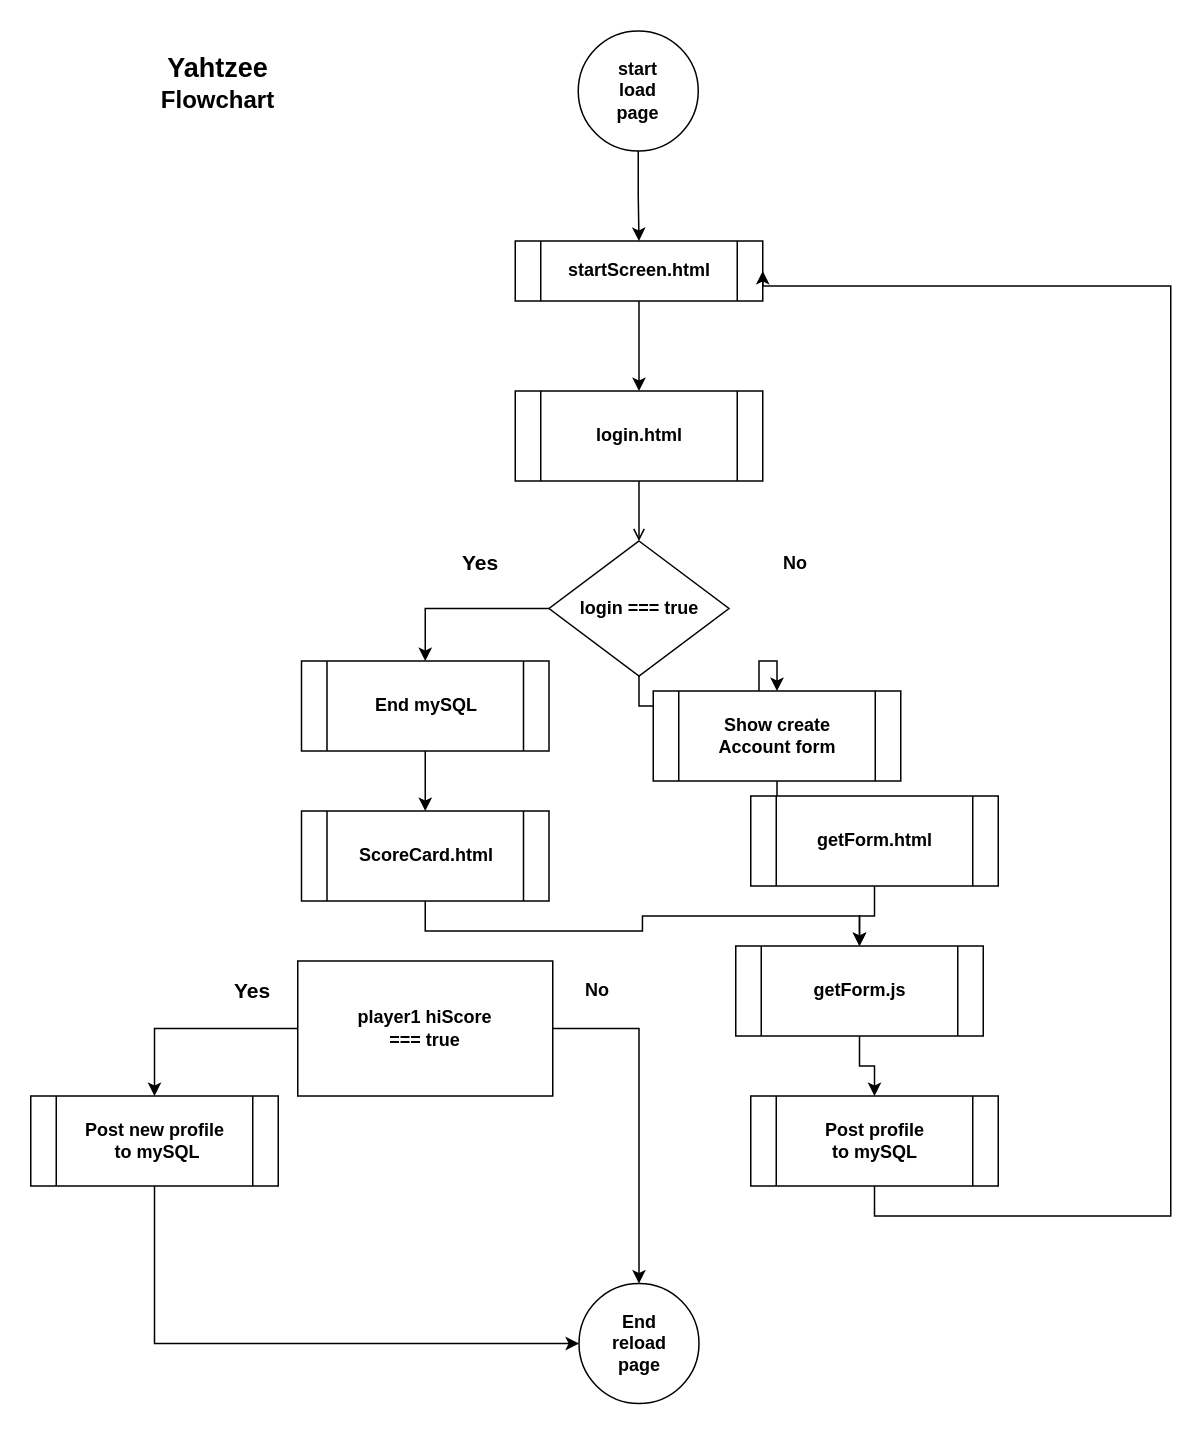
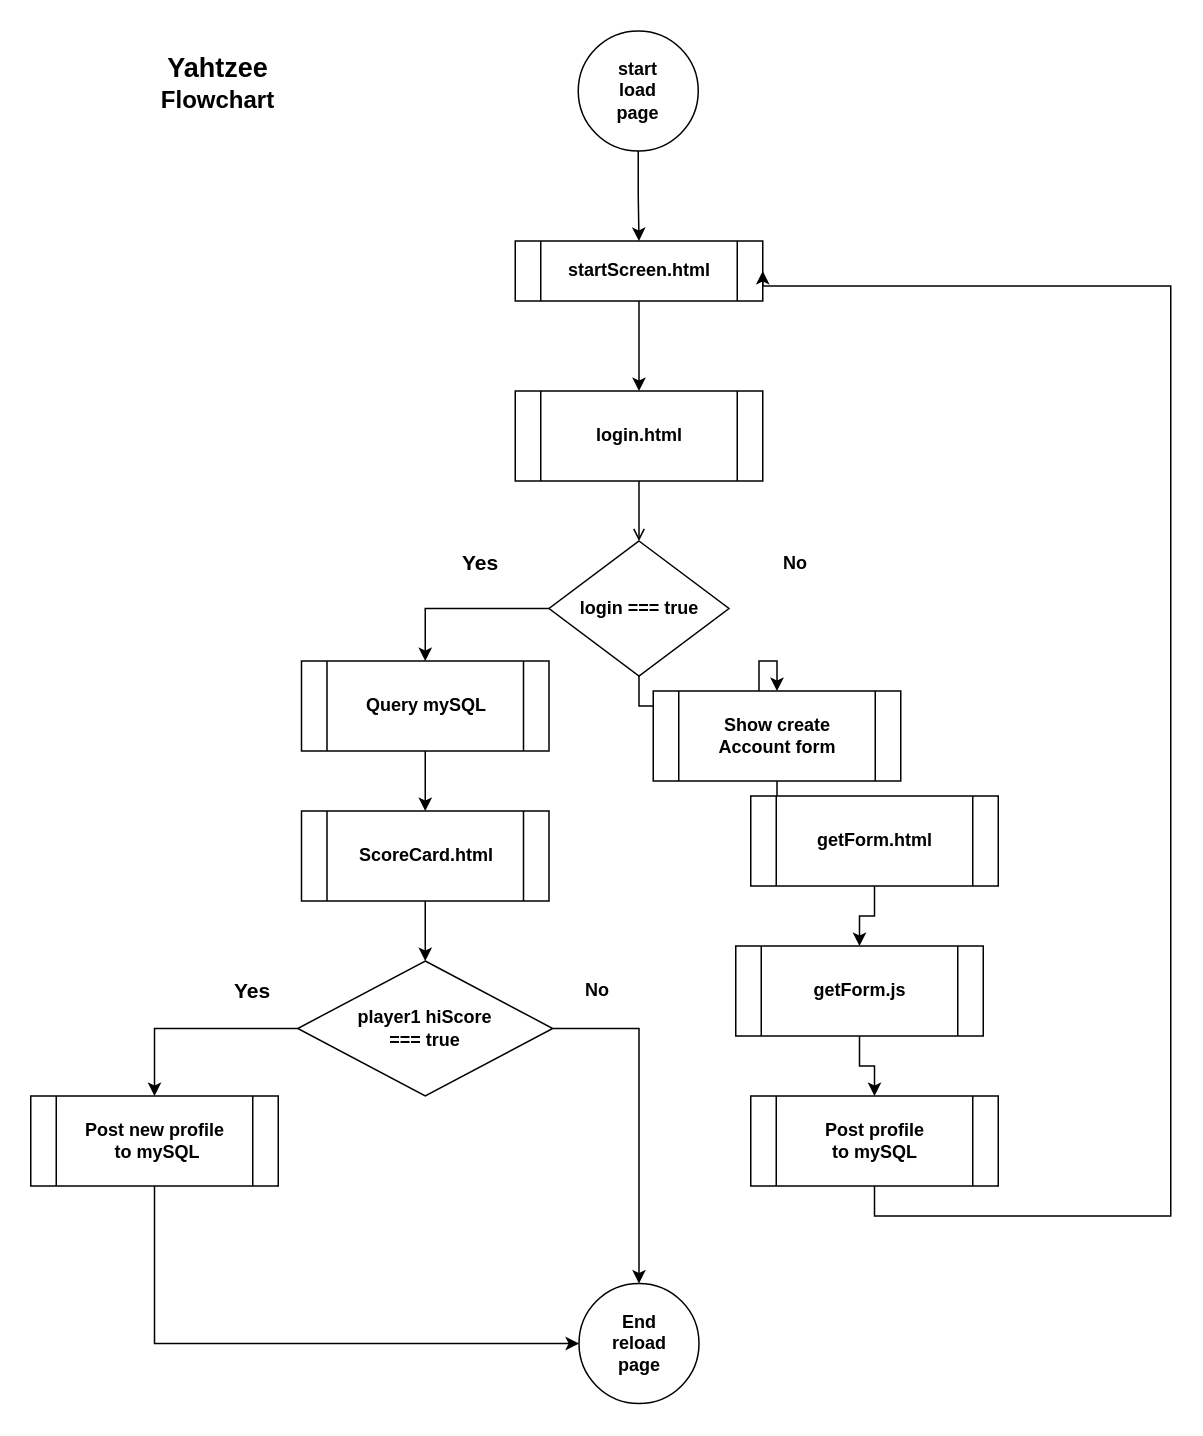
node "End mySQL": label "End mySQL" -> "Query mySQL"
edge "ScoreCard.html" -> "getForm.js": now "ScoreCard.html" -> "player1 hiScore === true"
node "player1 hiScore === true": shape rectangle -> diamond
